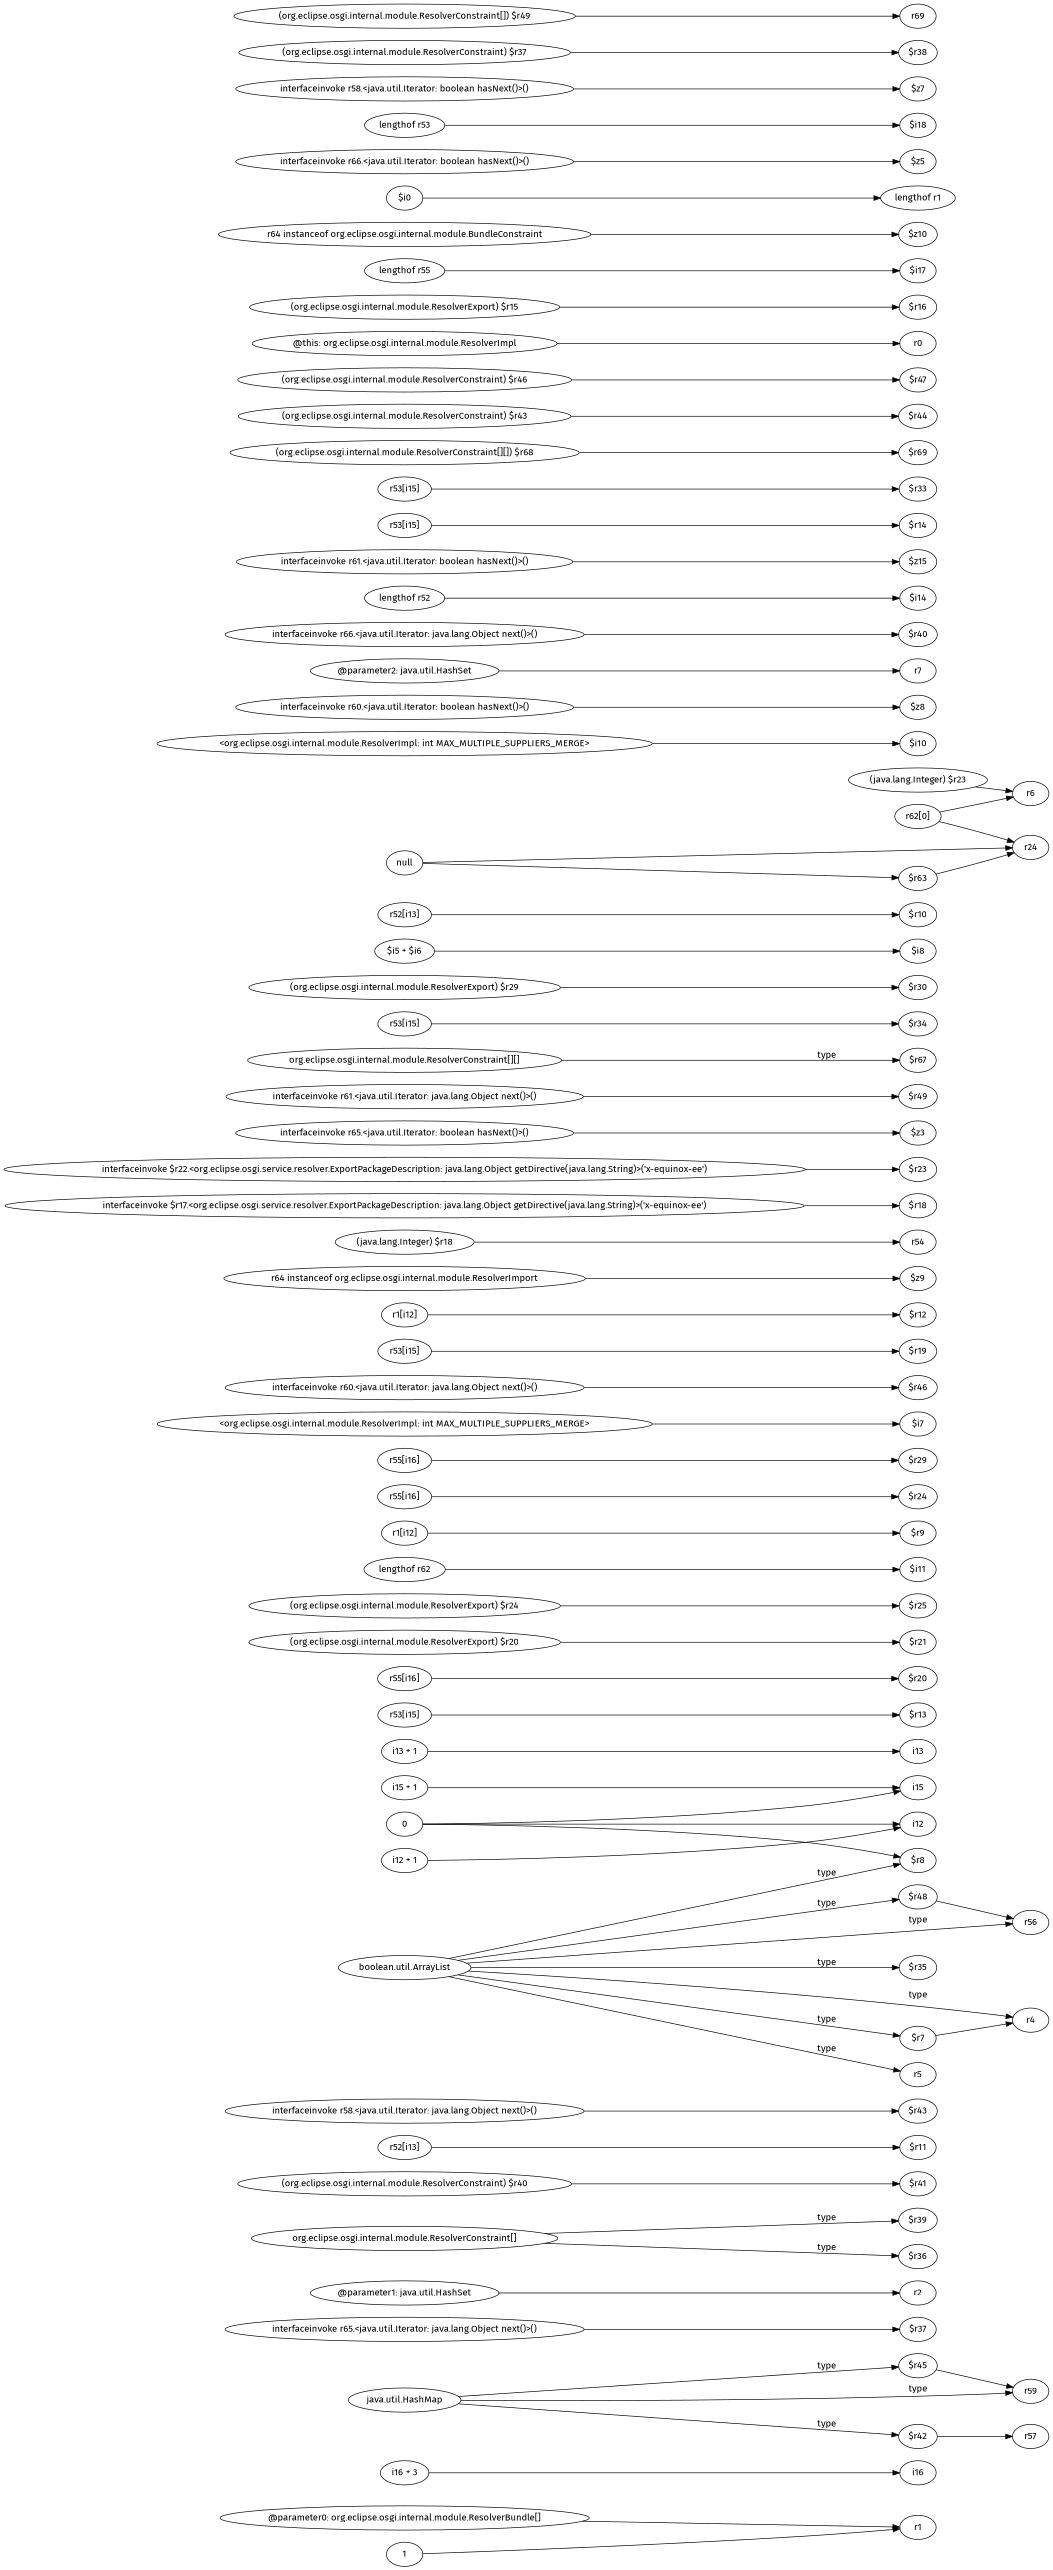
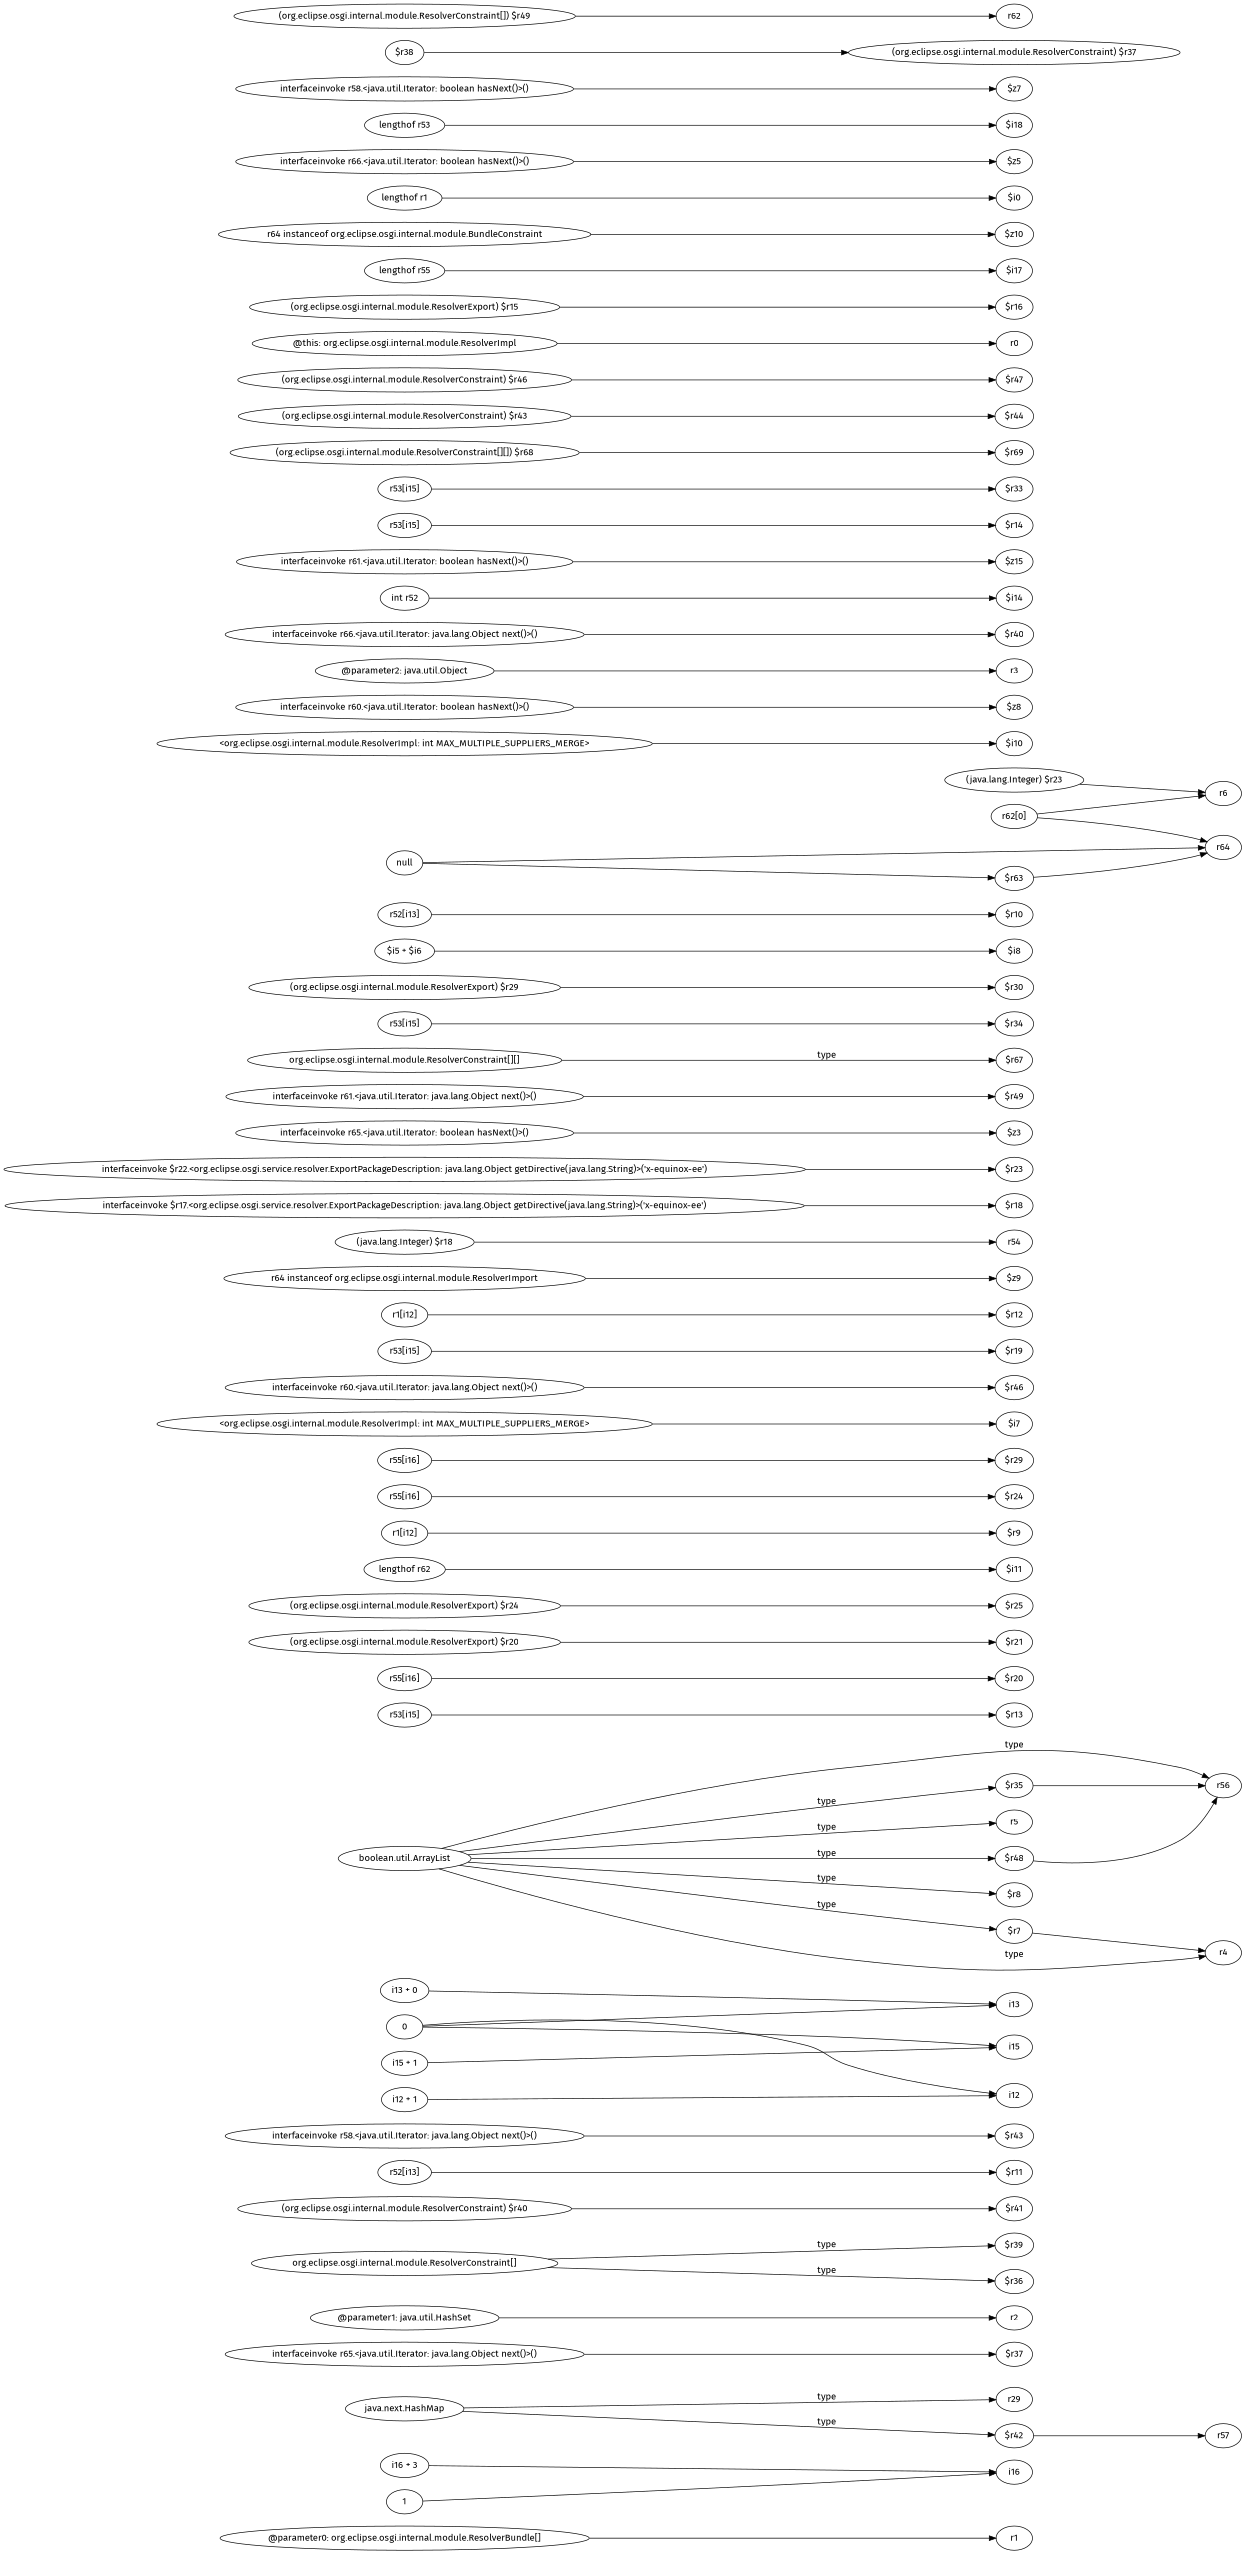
node "r69": label "r69" -> "r62"
edge "(org.eclipse.osgi.internal.module.ResolverConstraint) $r37" -> "$r38": reversed
edge "$i0" -> "lengthof r1": reversed
node "lengthof r52": label "lengthof r52" -> "int r52"
node "@parameter2: java.util.HashSet": label "@parameter2: java.util.HashSet" -> "@parameter2: java.util.Object"
node "r7": label "r7" -> "r3"
node "r24": label "r24" -> "r64"
node "i13 + 1": label "i13 + 1" -> "i13 + 0"
edge "$r35" -> "r56": added
edge "0" -> "$r8": now "0" -> "i13"
node "$r45": removed
node "r59": label "r59" -> "r29"
node "java.util.HashMap": label "java.util.HashMap" -> "java.next.HashMap"
edge "1" -> "r1": now "1" -> "i16"
